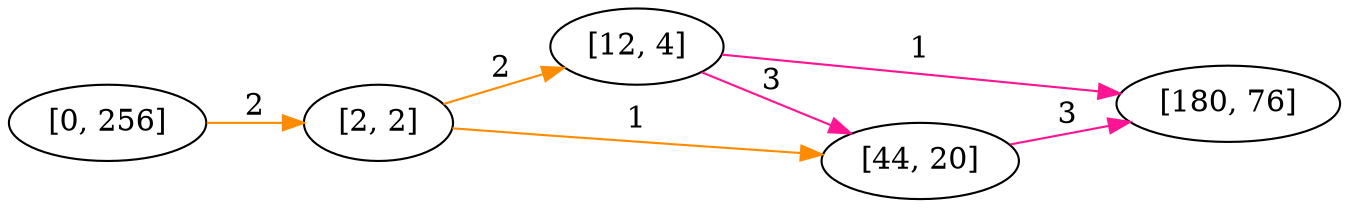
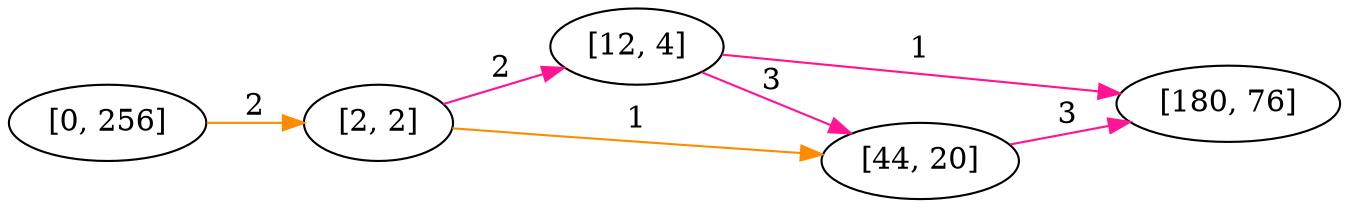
edge "[2, 2]" -> "[12, 4]": color darkorange -> deeppink
